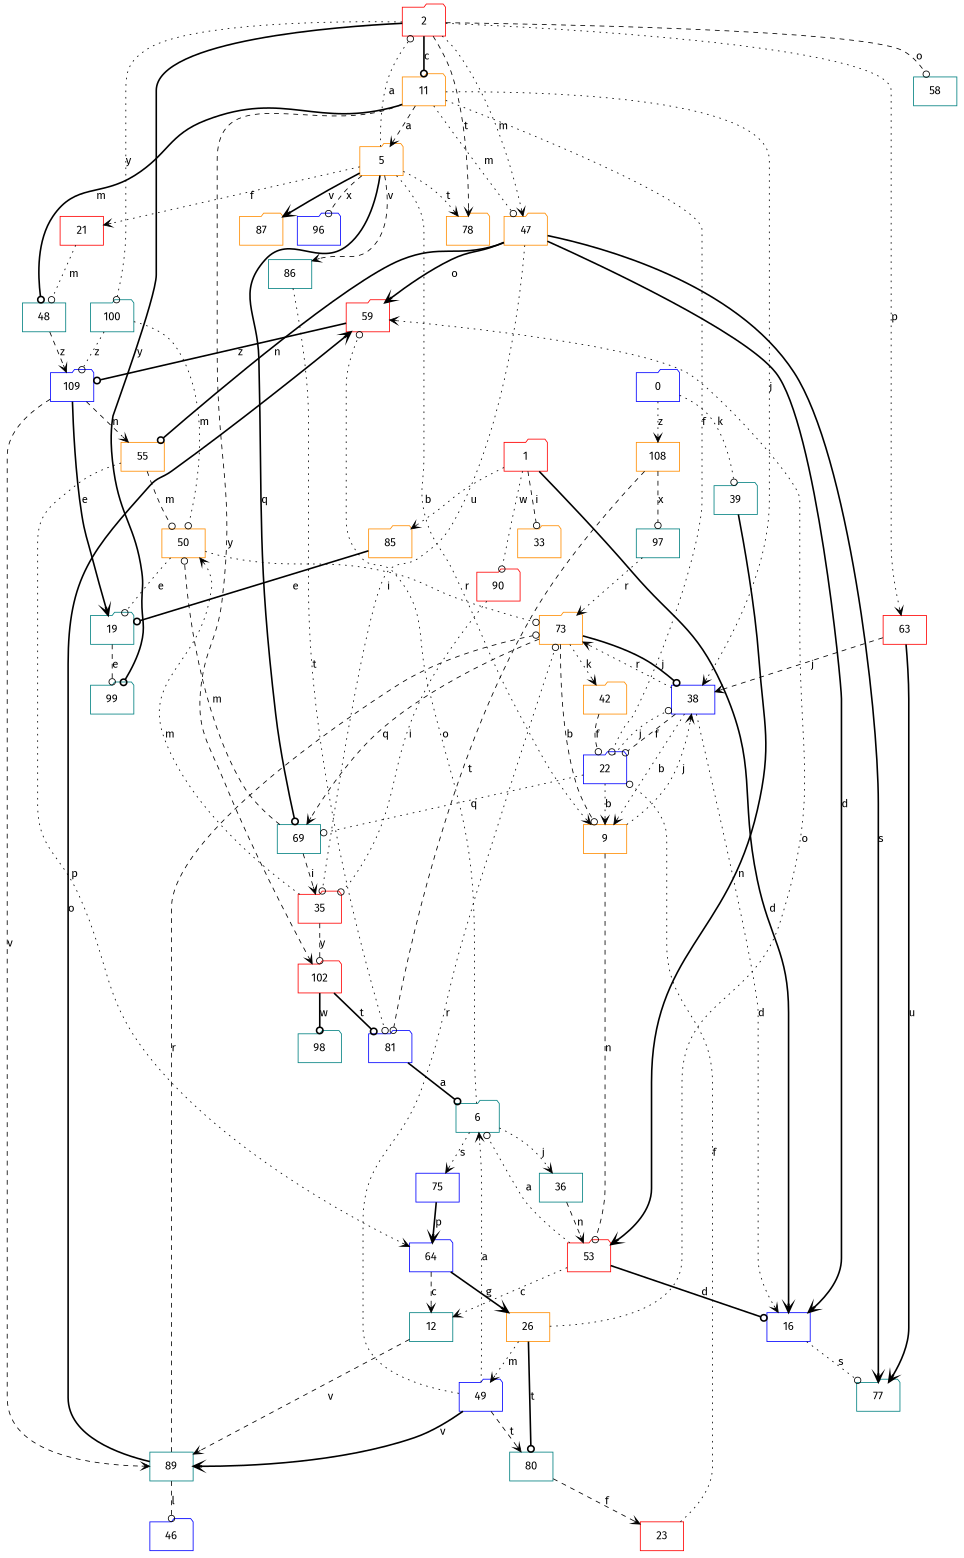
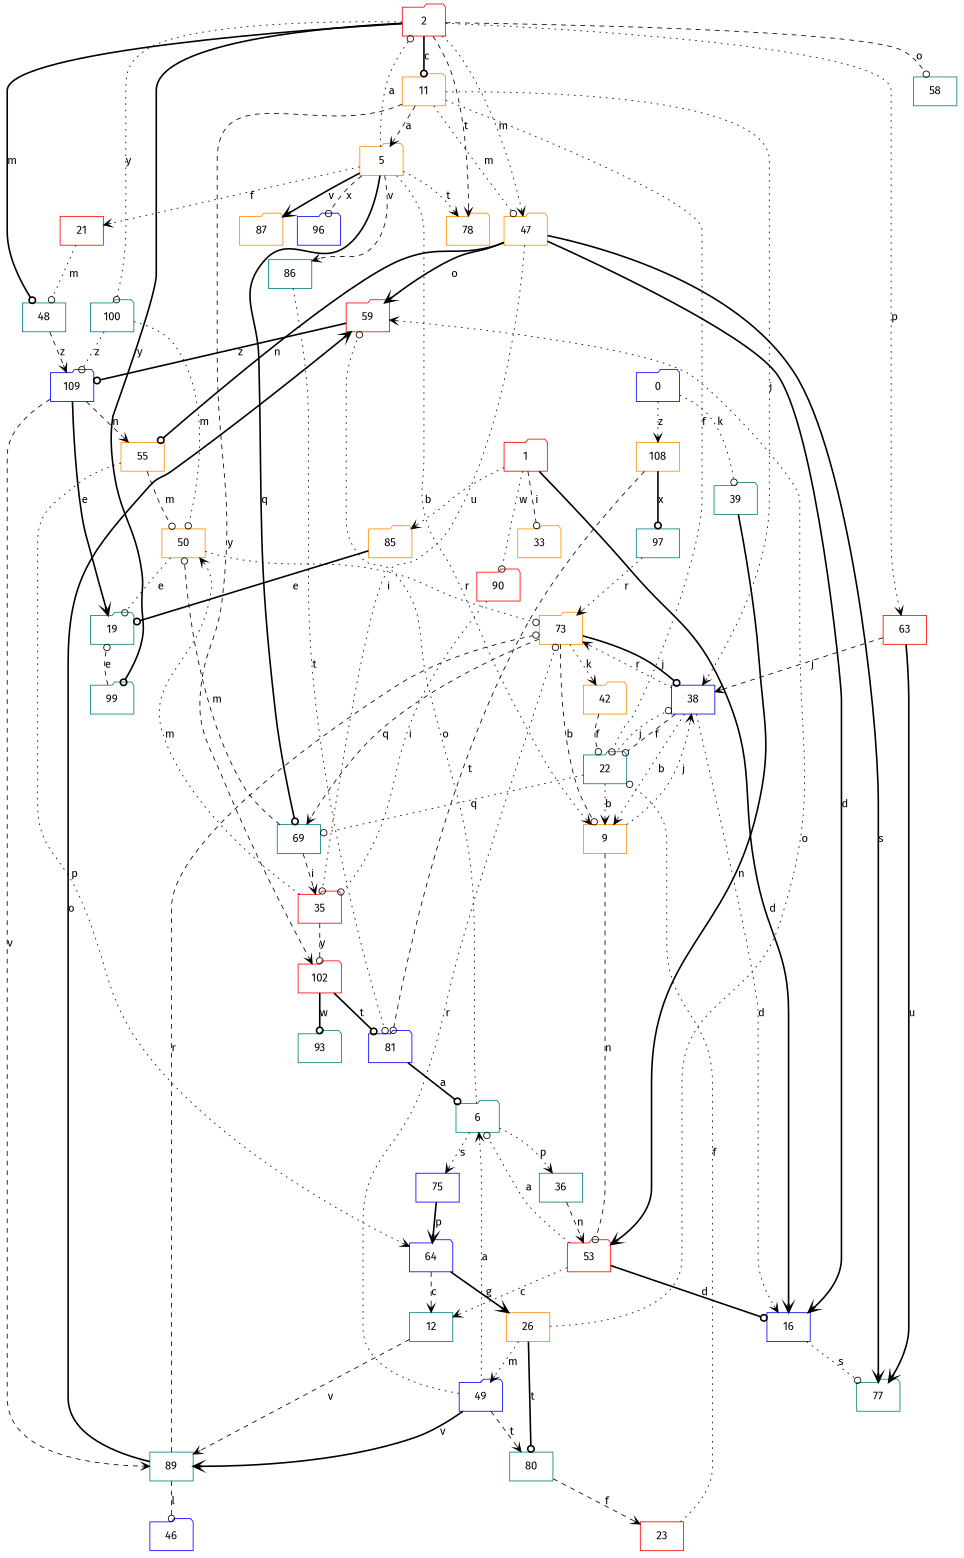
edge "11" -> "48": now "2" -> "48"
edge "108" -> "97": style dashed -> bold
edge "19" -> "99": reversed
node "22": color blue -> teal
node "98": label "98" -> "93"
edge "6" -> "36": label "j" -> "p"
